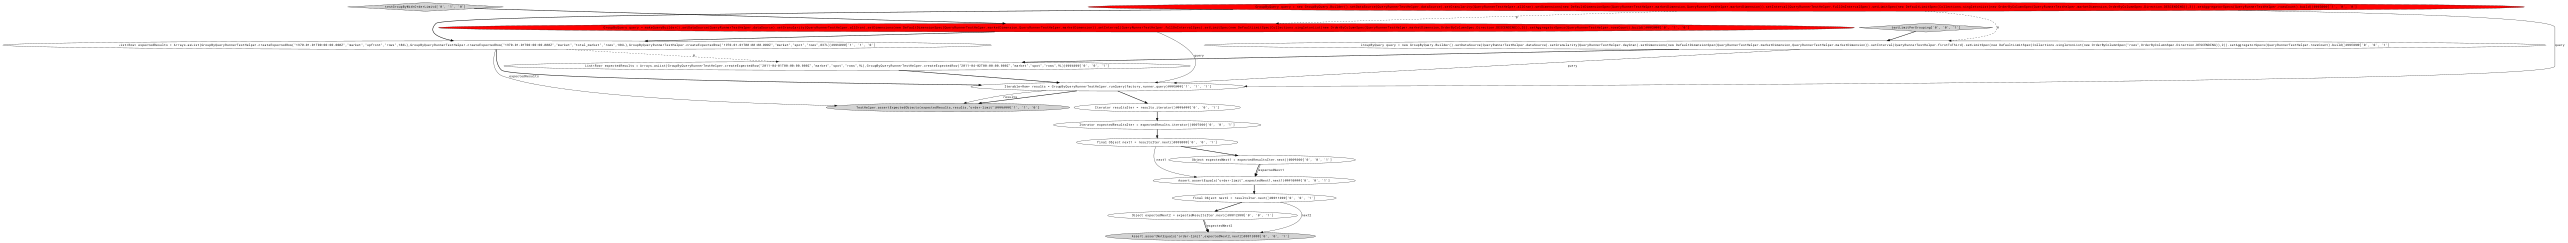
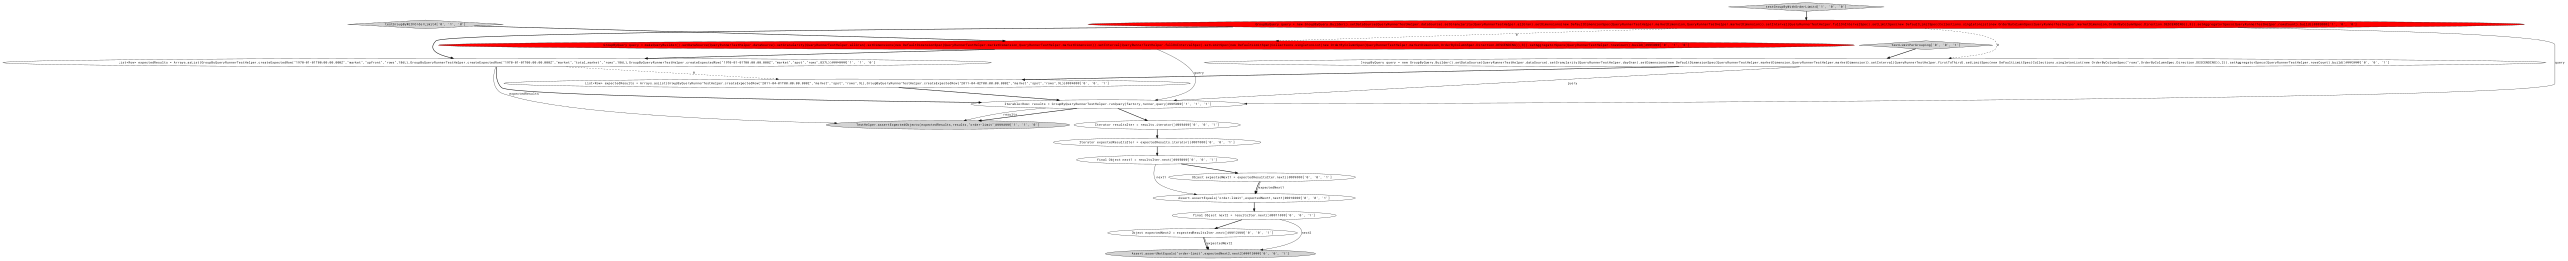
node "testGroupByWithOrderLimit4['1', '0', '0']": added
